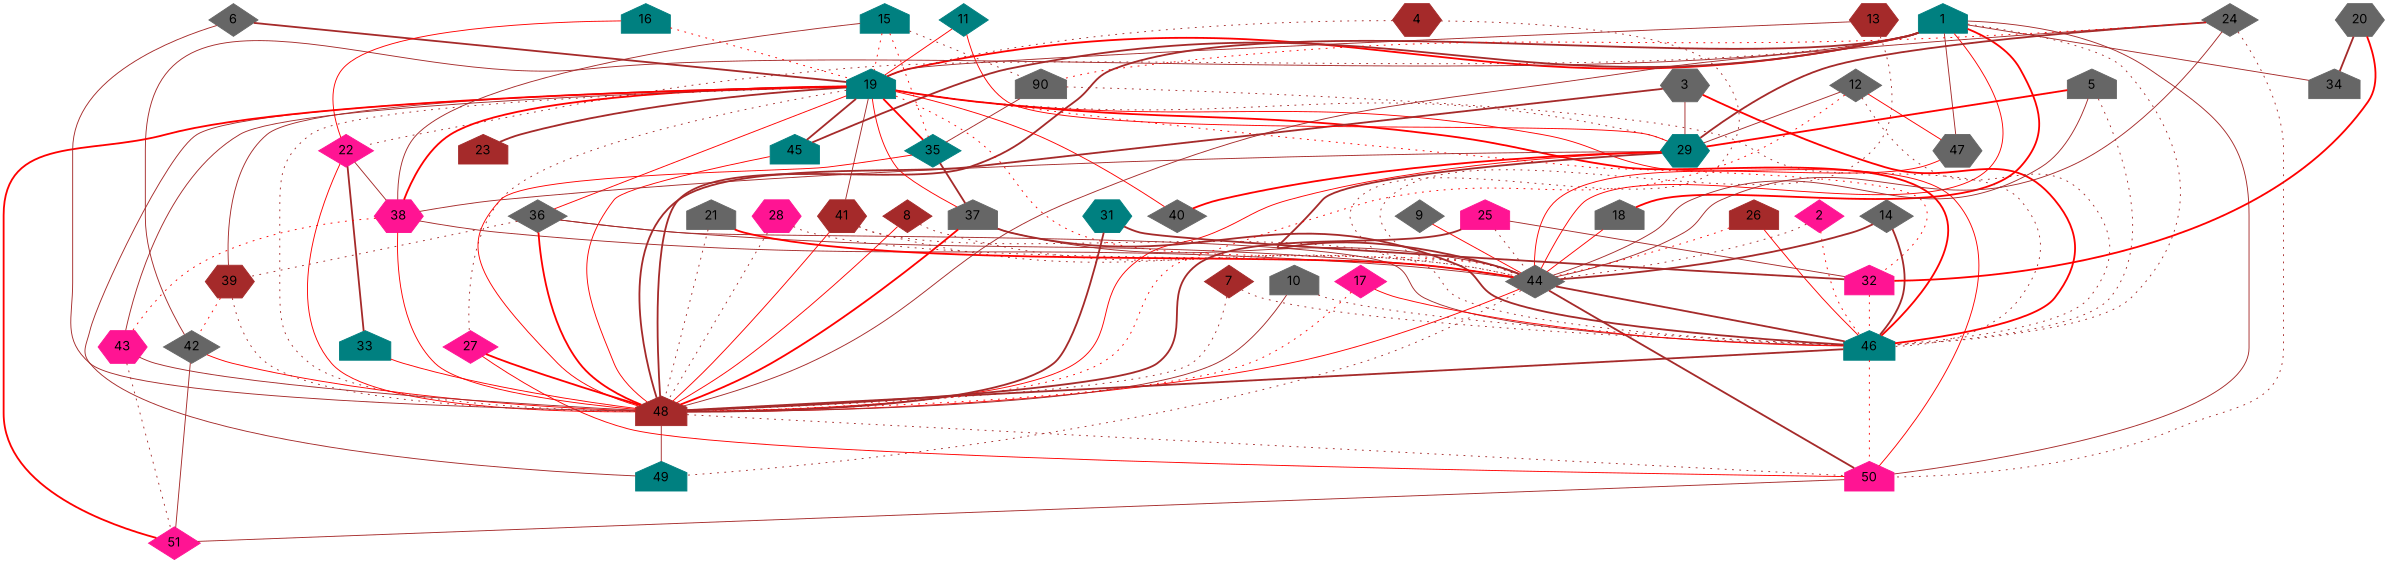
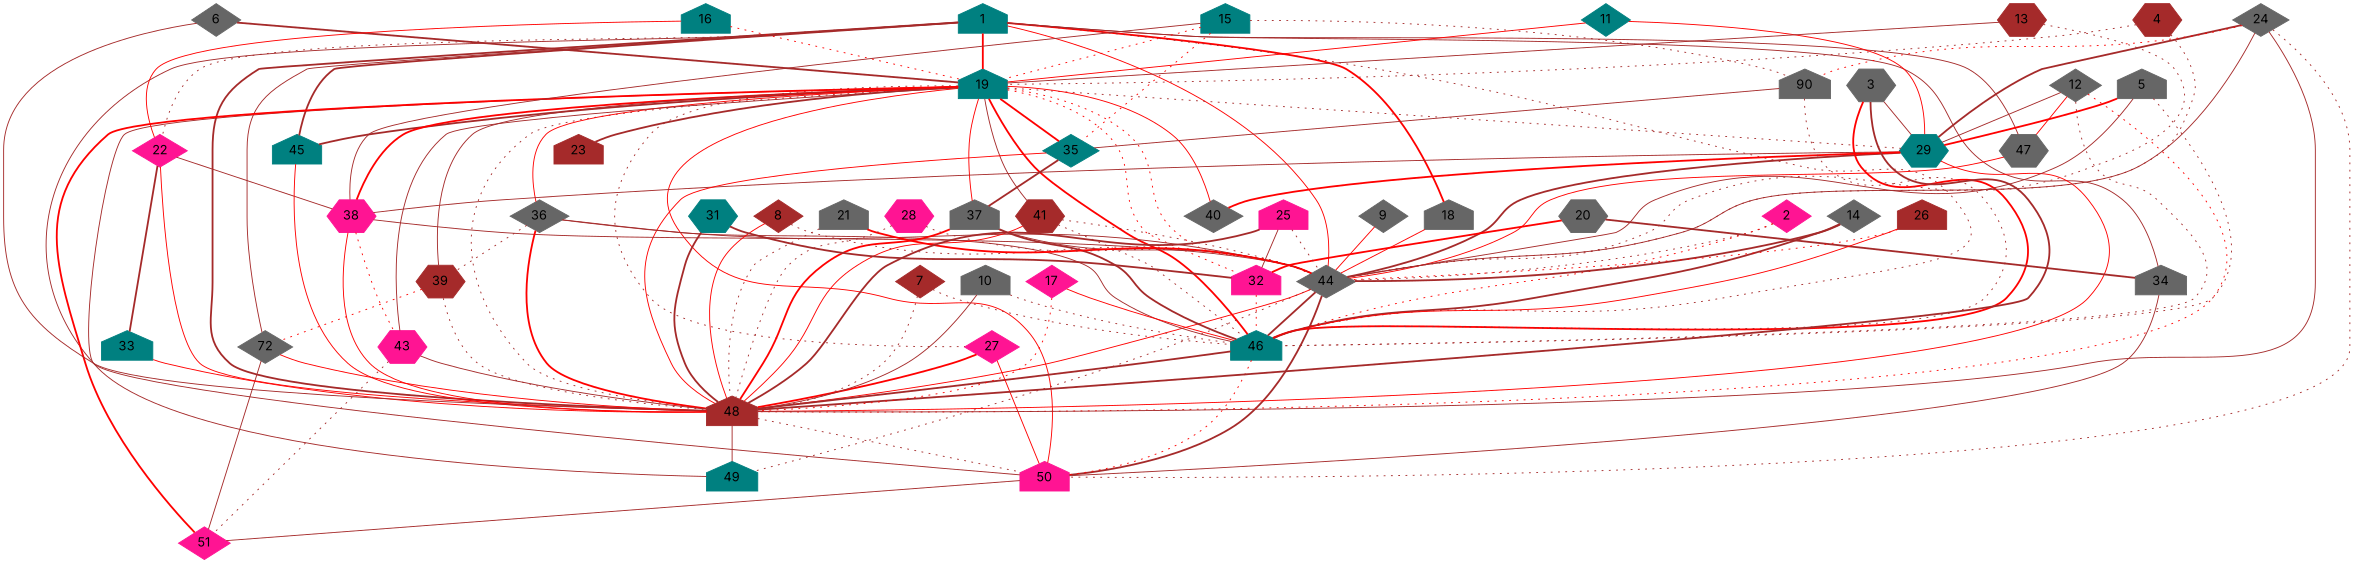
node "42": label "42" -> "72"
edge "34" -- "50": added
